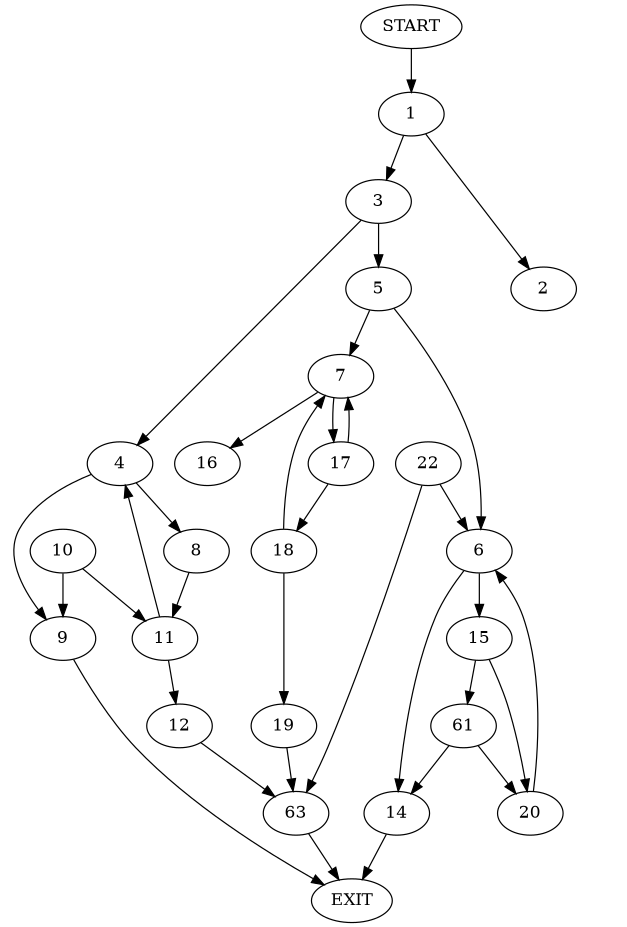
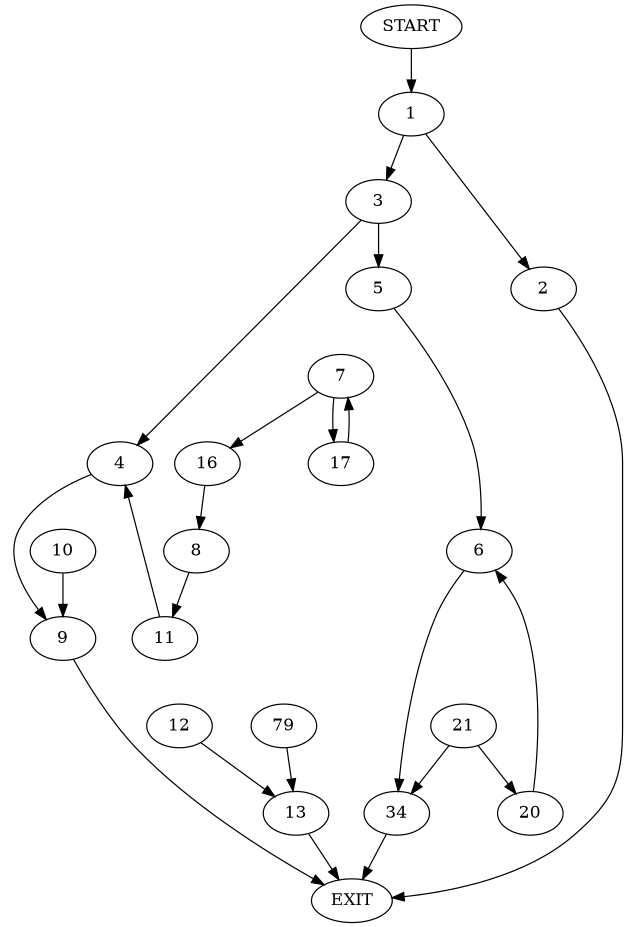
edge "5" -> "7": removed
node "22": removed
edge "4" -> "8": now "16" -> "8"
node "18": removed
edge "10" -> "11": removed
node "15": removed
edge "2" -> "EXIT": added
edge "11" -> "12": removed
node "19": label "19" -> "79"
node "61": label "61" -> "21"
node "63": label "63" -> "13"
node "14": label "14" -> "34"
